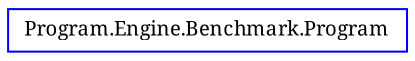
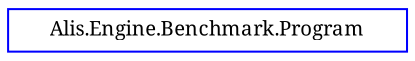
node "Program.Engine.Benchmark.Program": label "Program.Engine.Benchmark.Program" -> "Alis.Engine.Benchmark.Program"
